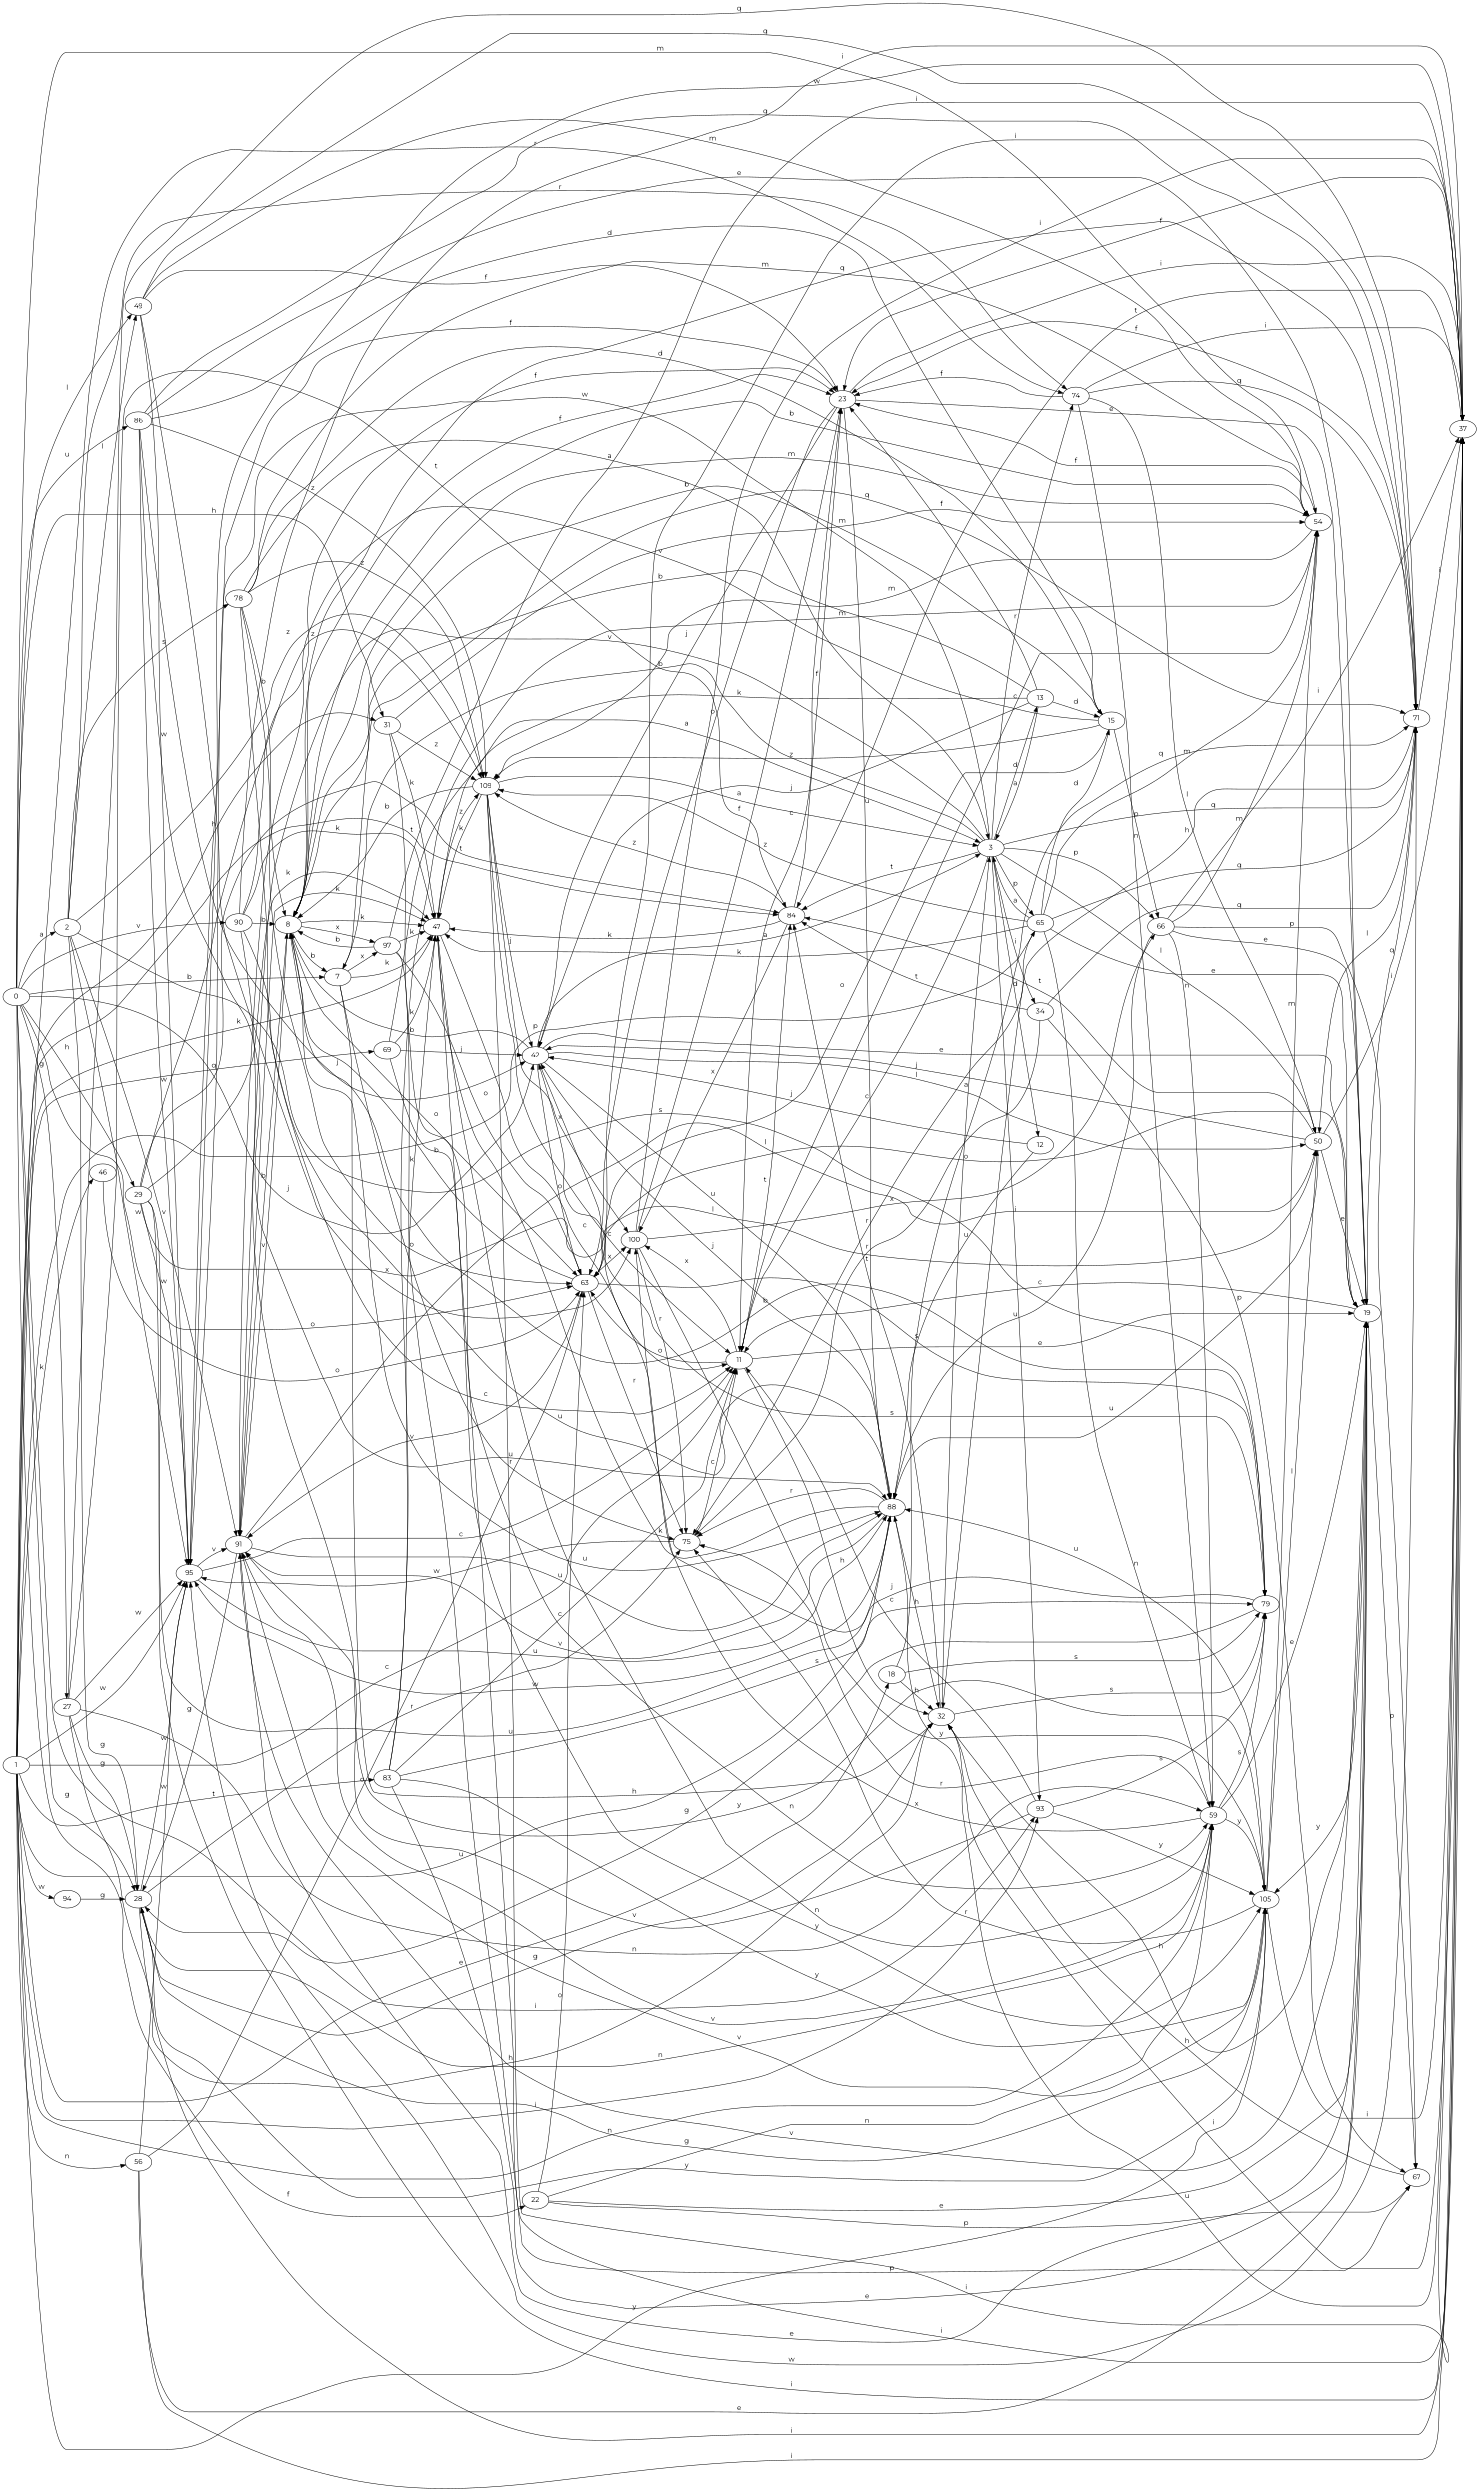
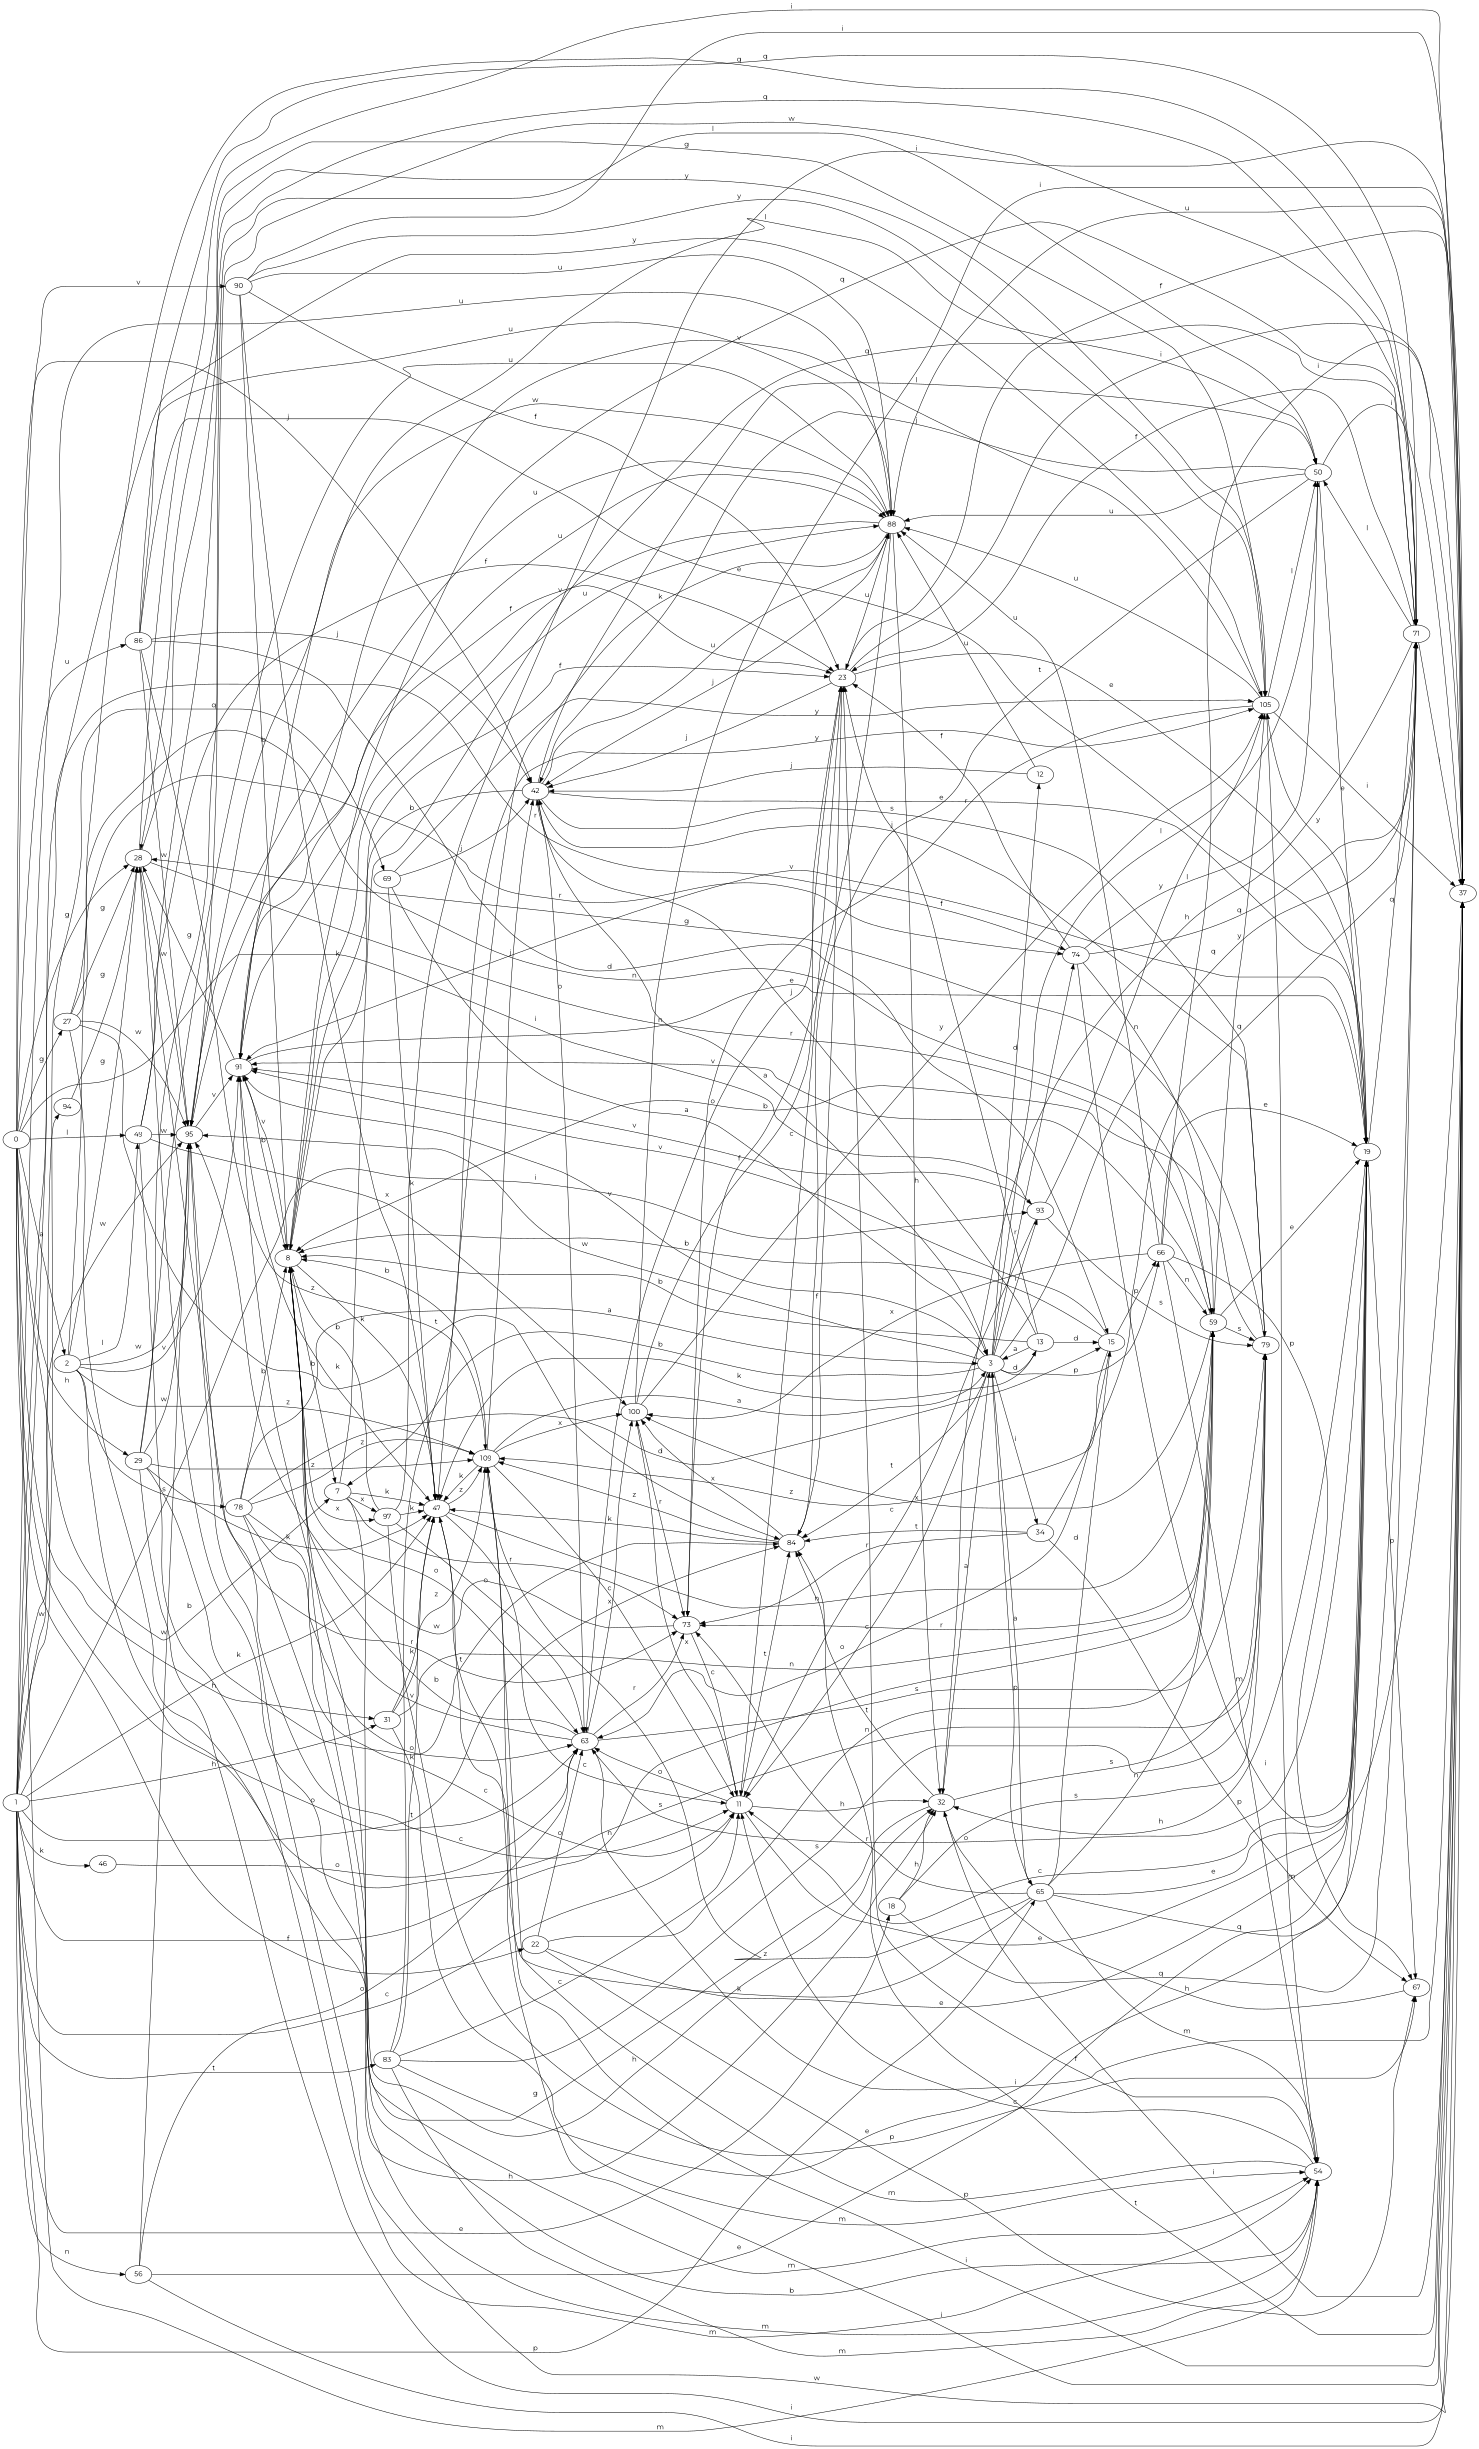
edge "100" -> "66": reversed
node "75": label "75" -> "73"
